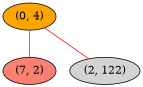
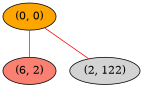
node "(0, 4)": label "(0, 4)" -> "(0, 0)"
node "(7, 2)": label "(7, 2)" -> "(6, 2)"
